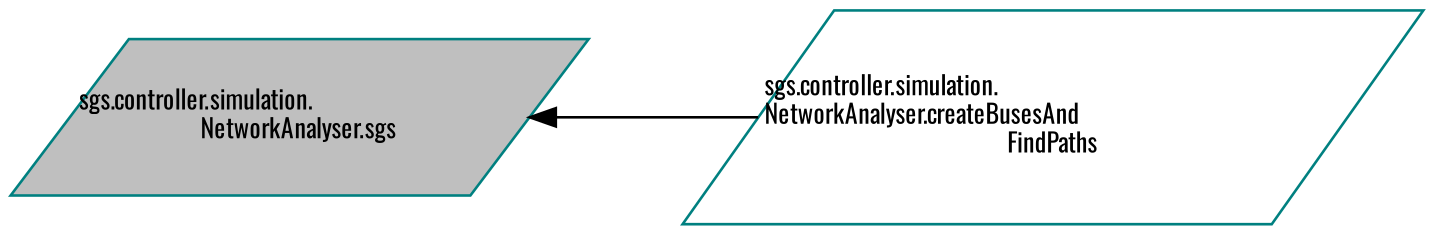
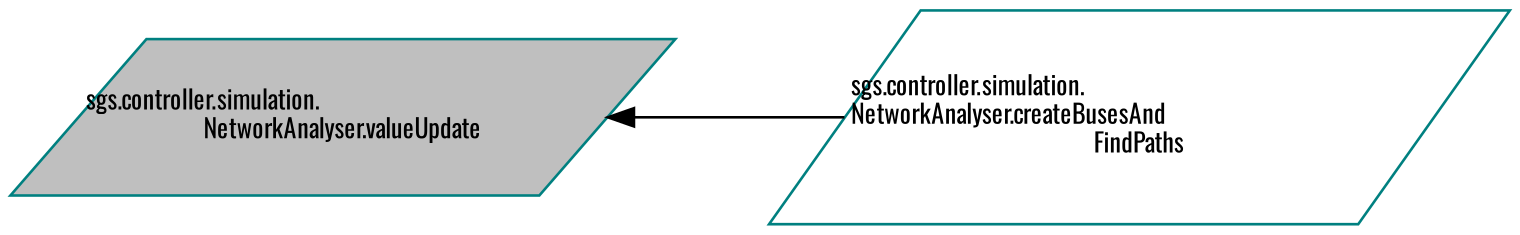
node "sgs.controller.simulation. NetworkAnalyser.sgs": label "sgs.controller.simulation. NetworkAnalyser.sgs" -> "sgs.controller.simulation. NetworkAnalyser.valueUpdate"
